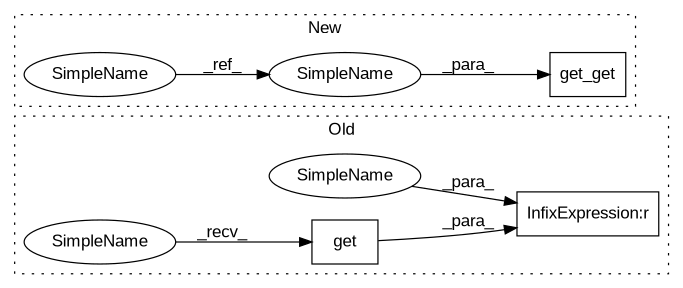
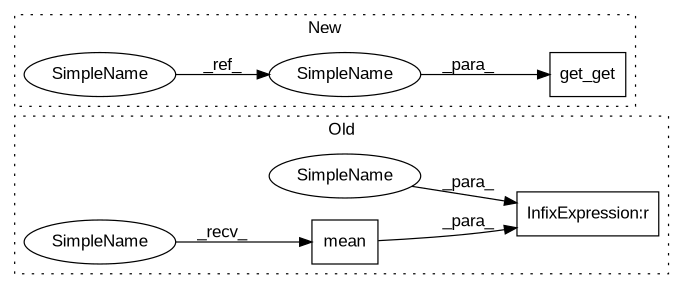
node "get": label "get" -> "mean"
